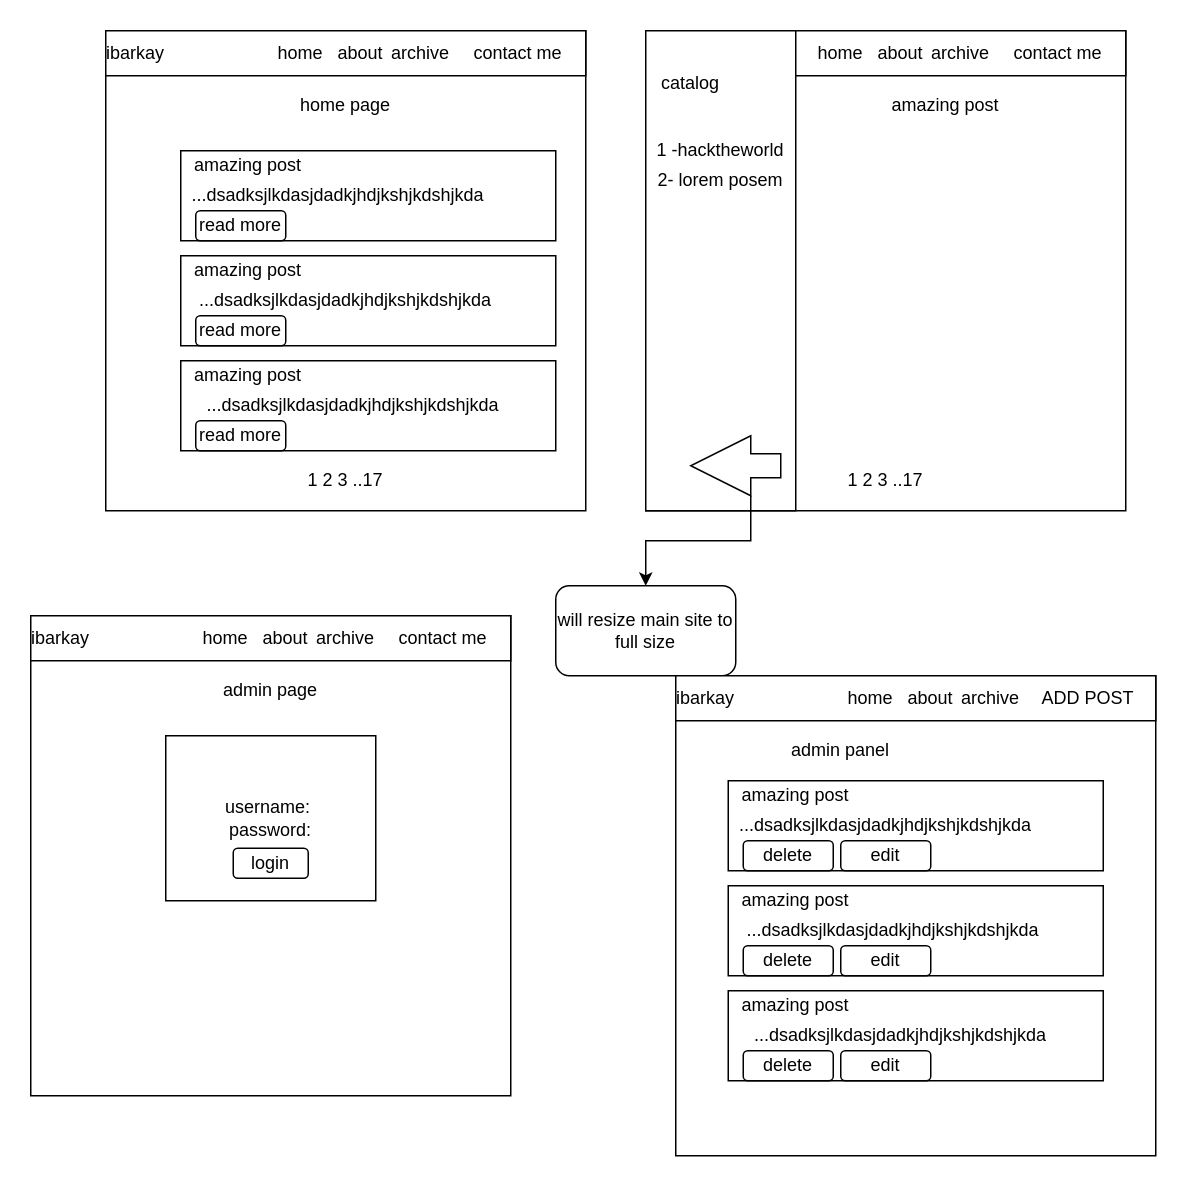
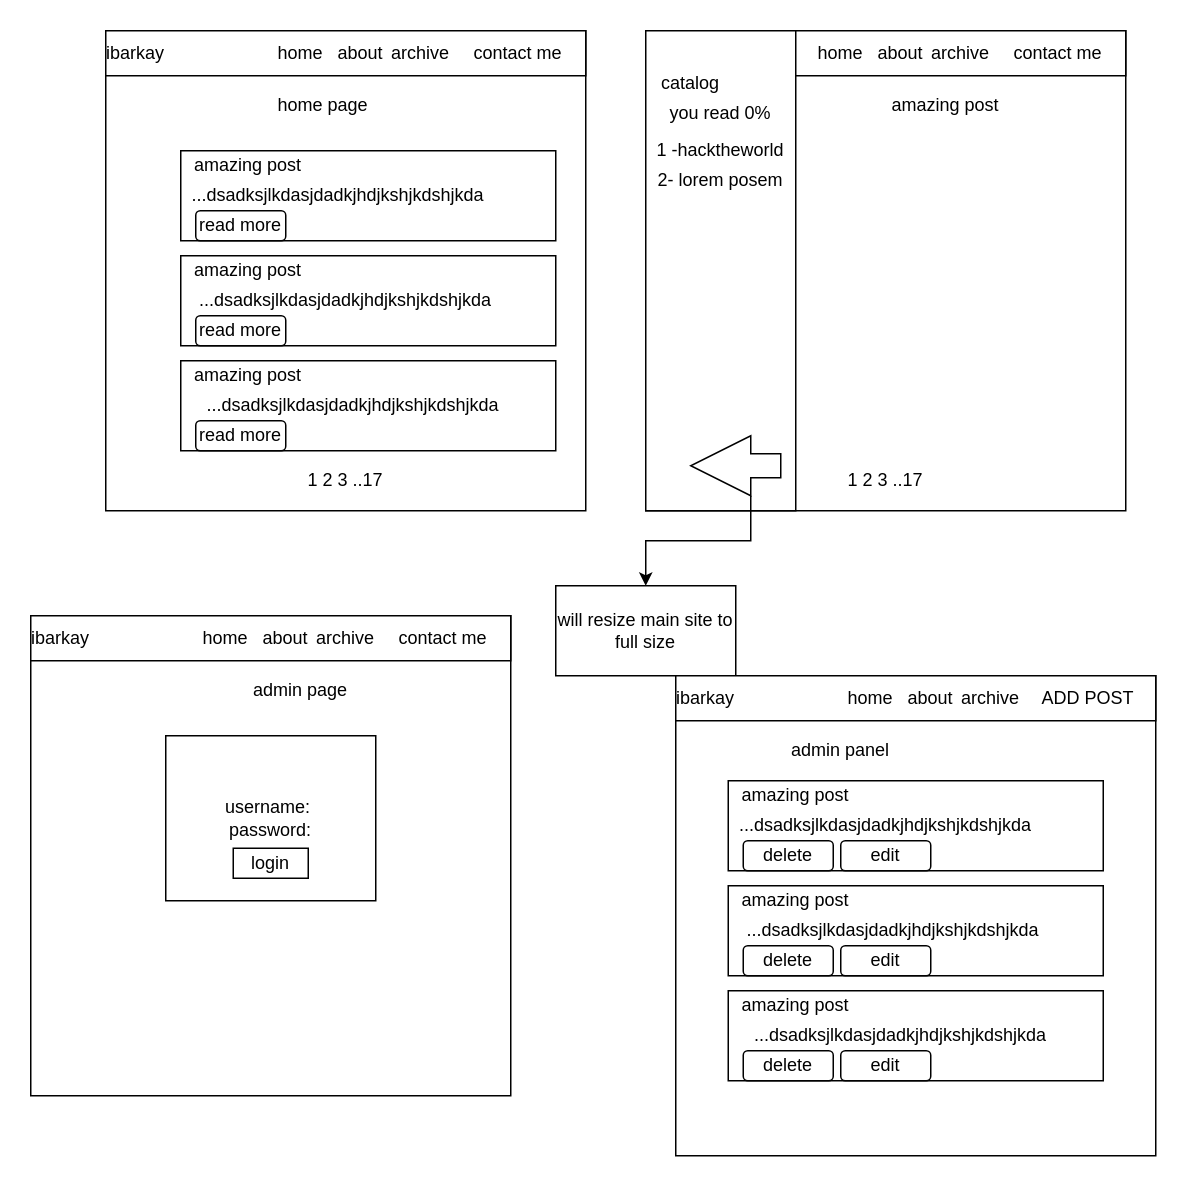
node "home page": moved (346, 106) -> (323, 106)
node "you read 0%": added
node "will resize main site to full size": shape rounded rectangle -> rectangle
node "admin page": moved (271, 691) -> (301, 691)
node "login": shape rounded rectangle -> rectangle
